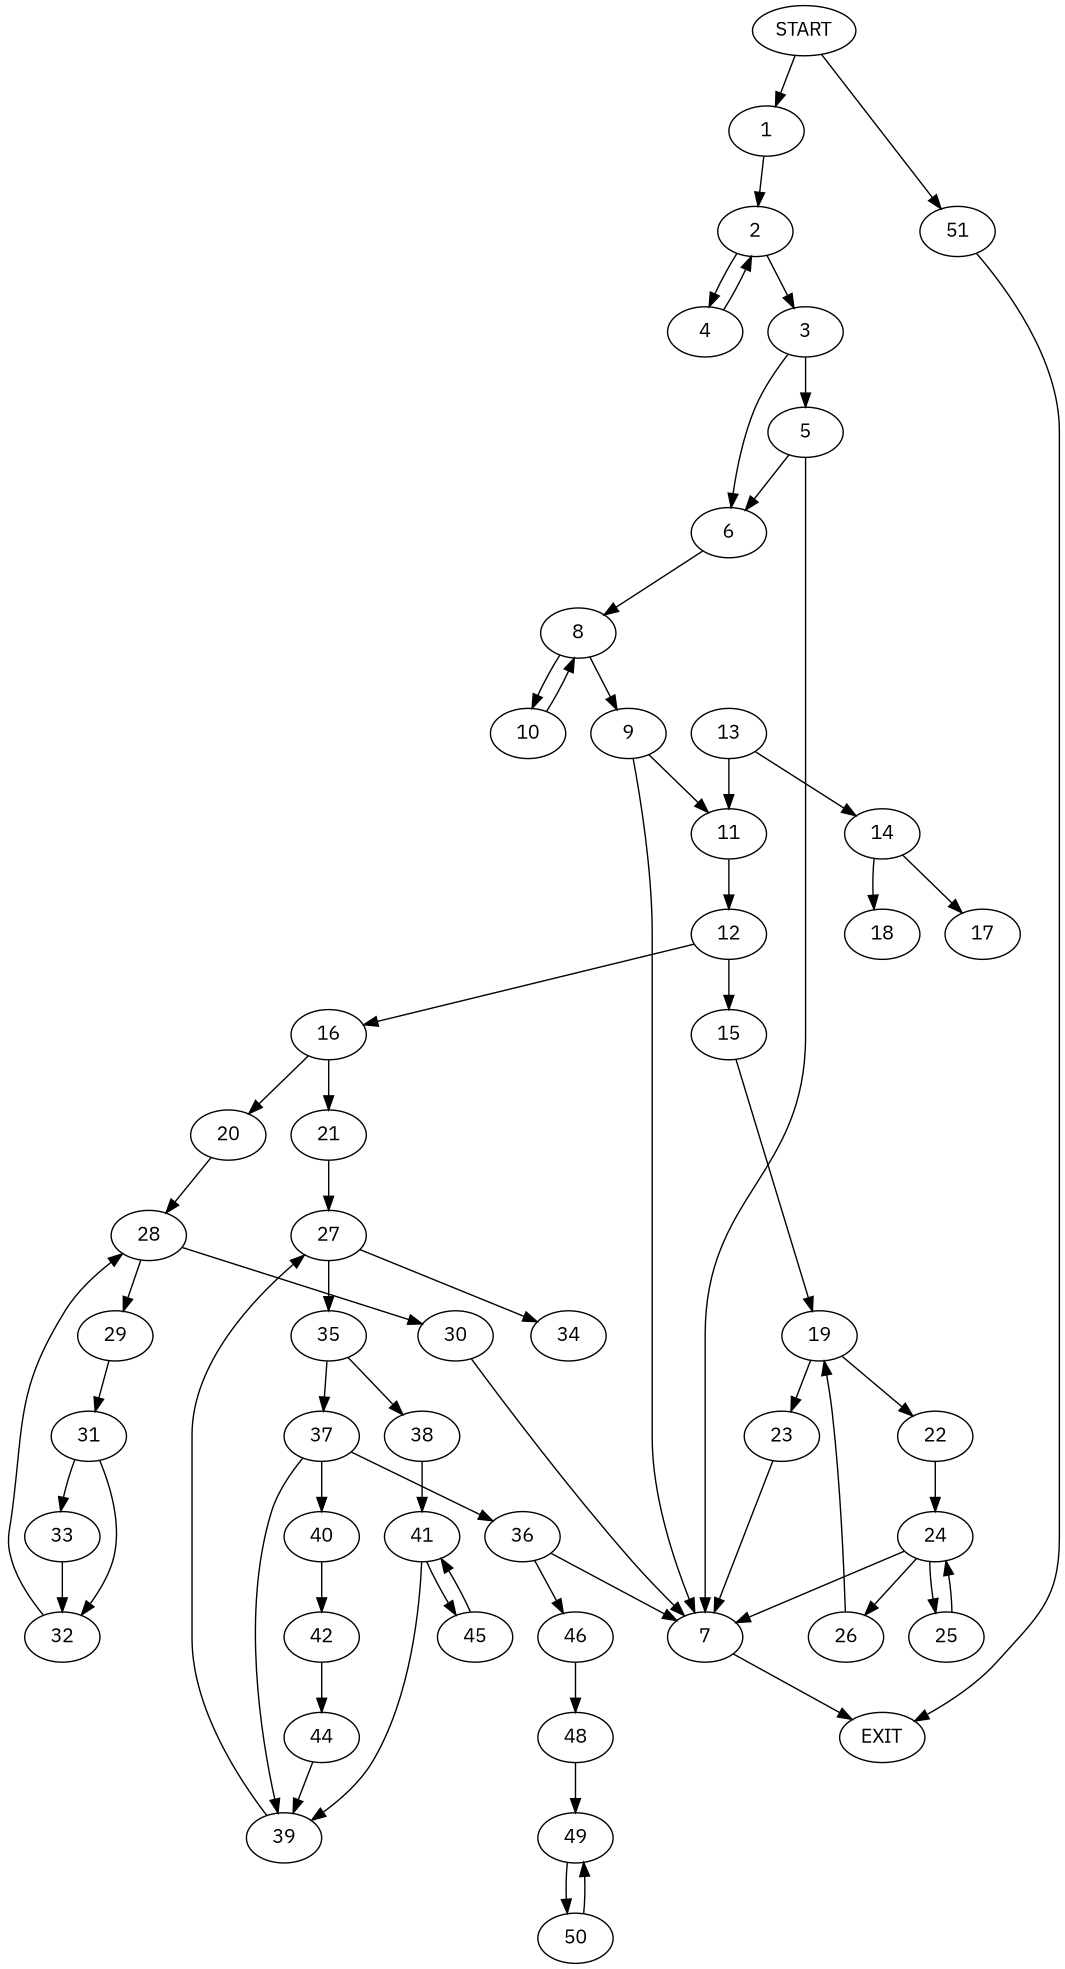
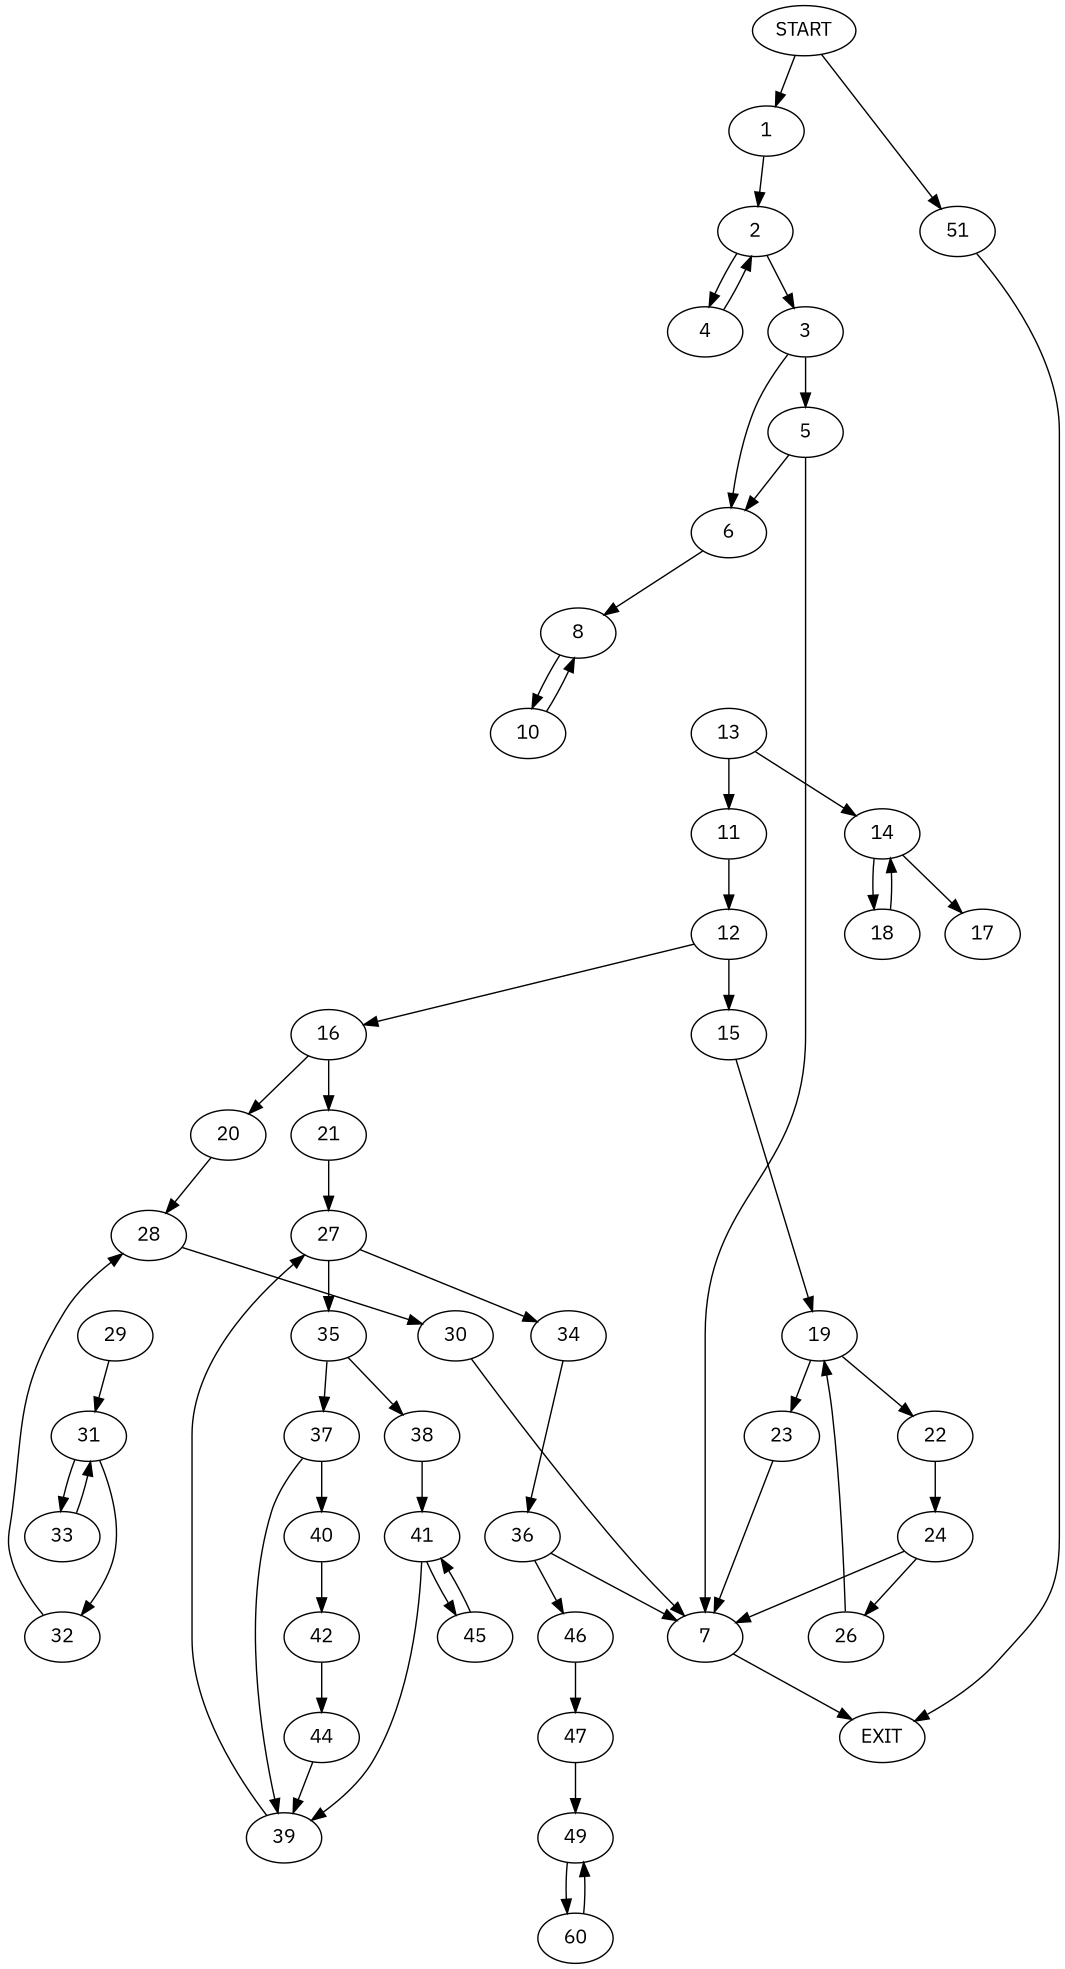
node "9": removed
edge "18" -> "14": added
edge "28" -> "29": removed
edge "37" -> "36": now "34" -> "36"
edge "33" -> "32": now "33" -> "31"
node "25": removed
node "48": label "48" -> "47"
node "50": label "50" -> "60"
